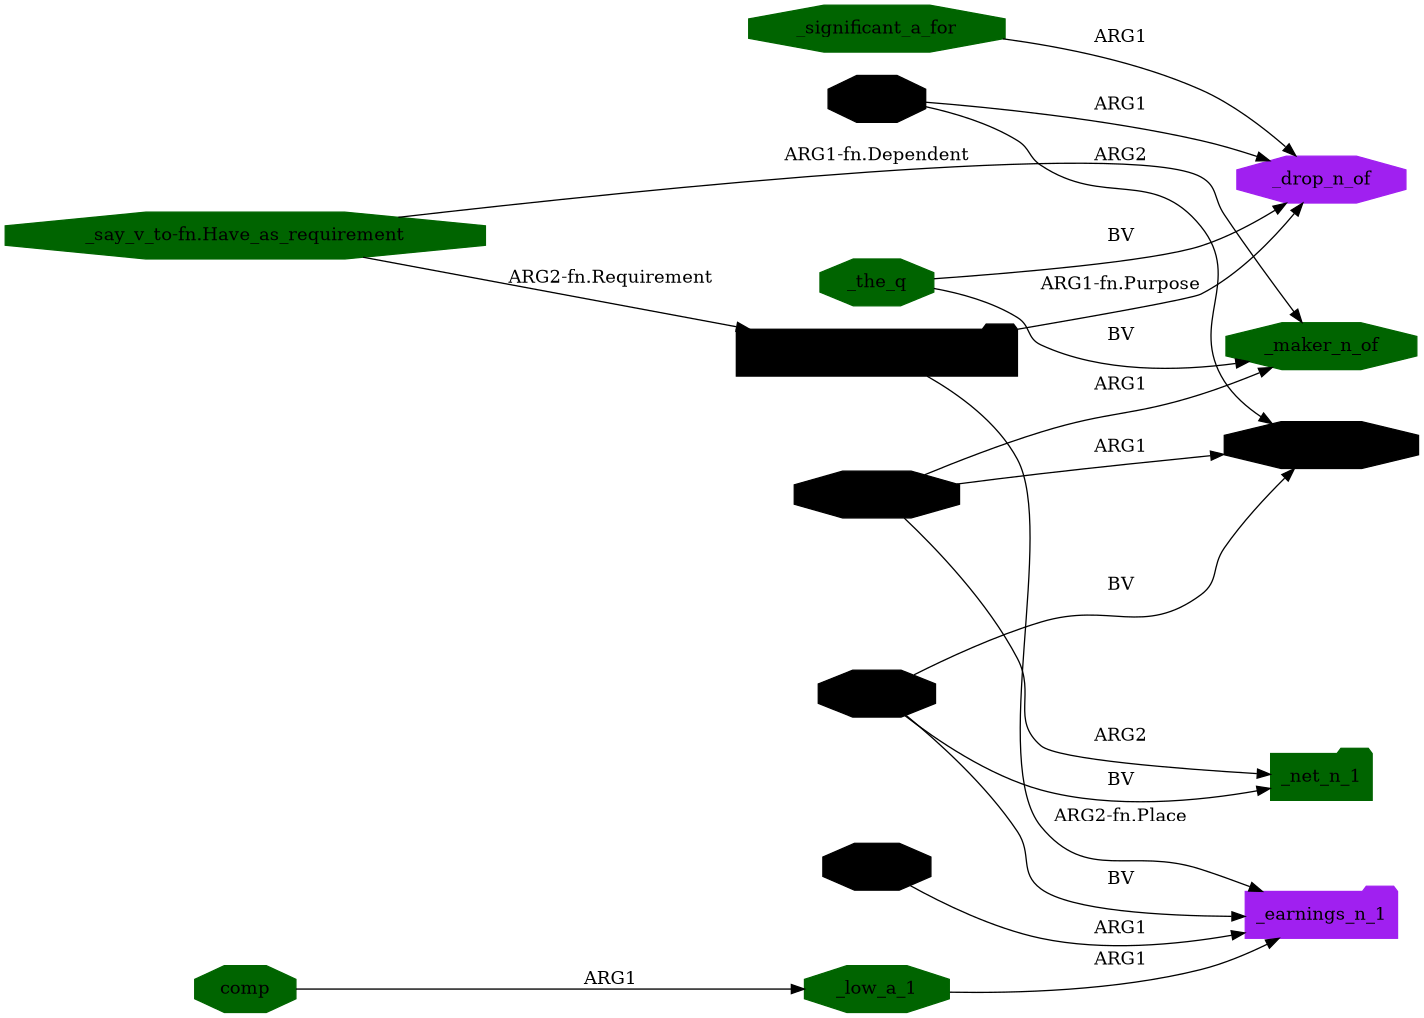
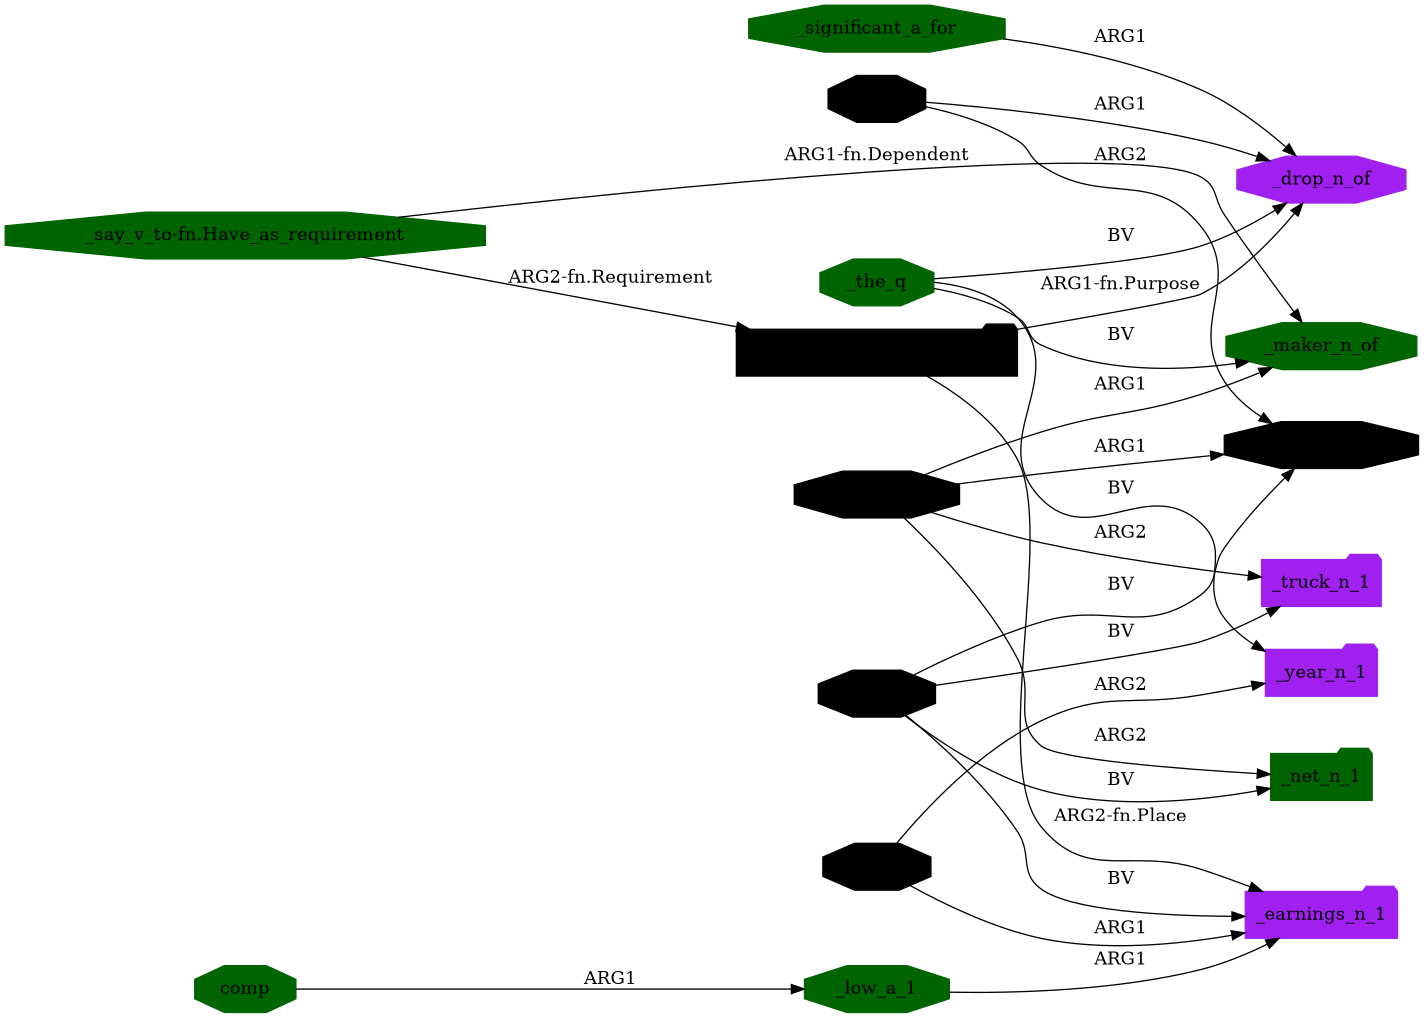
node "_truck_n_1": added
node "_year_n_1": added
